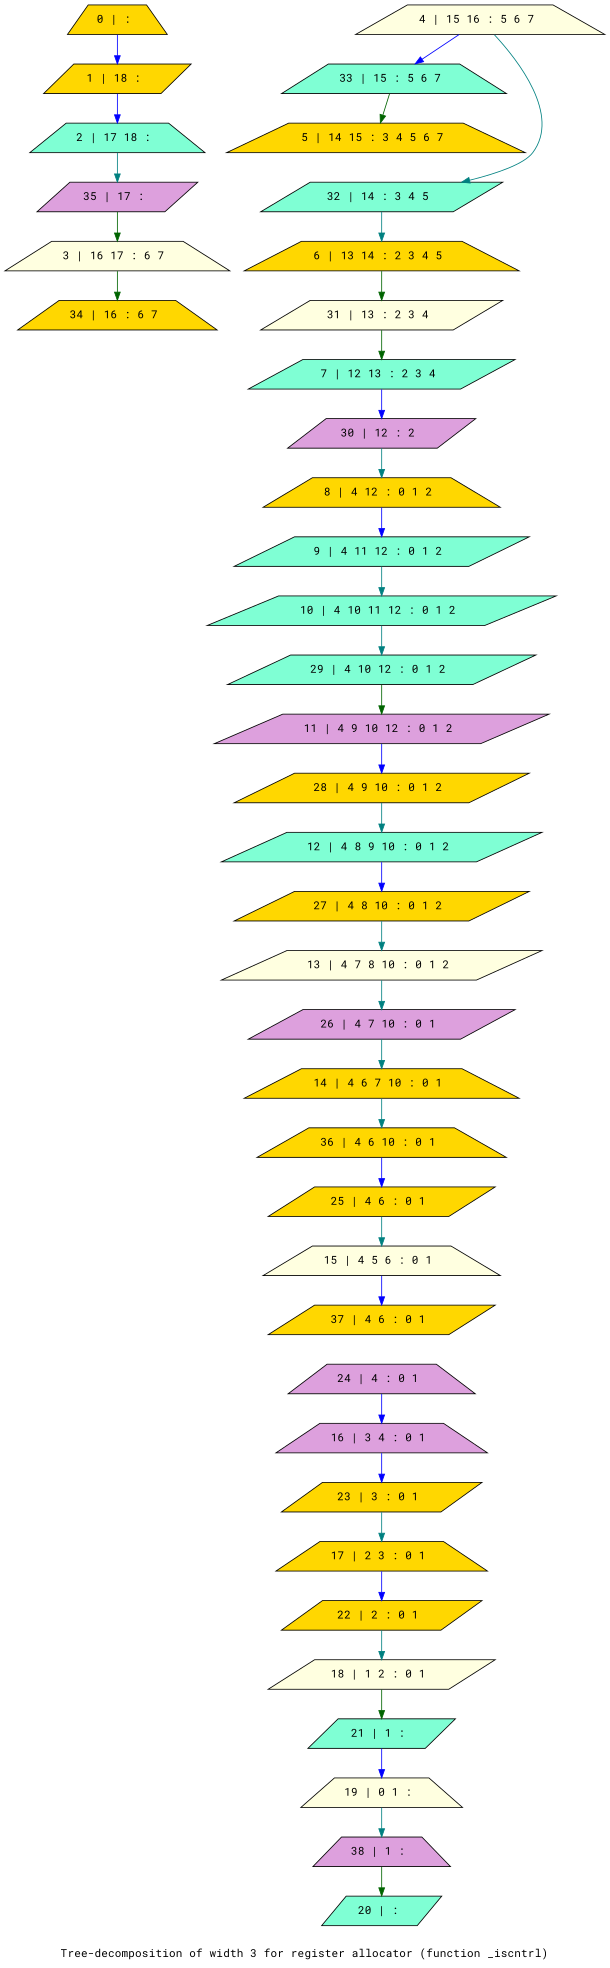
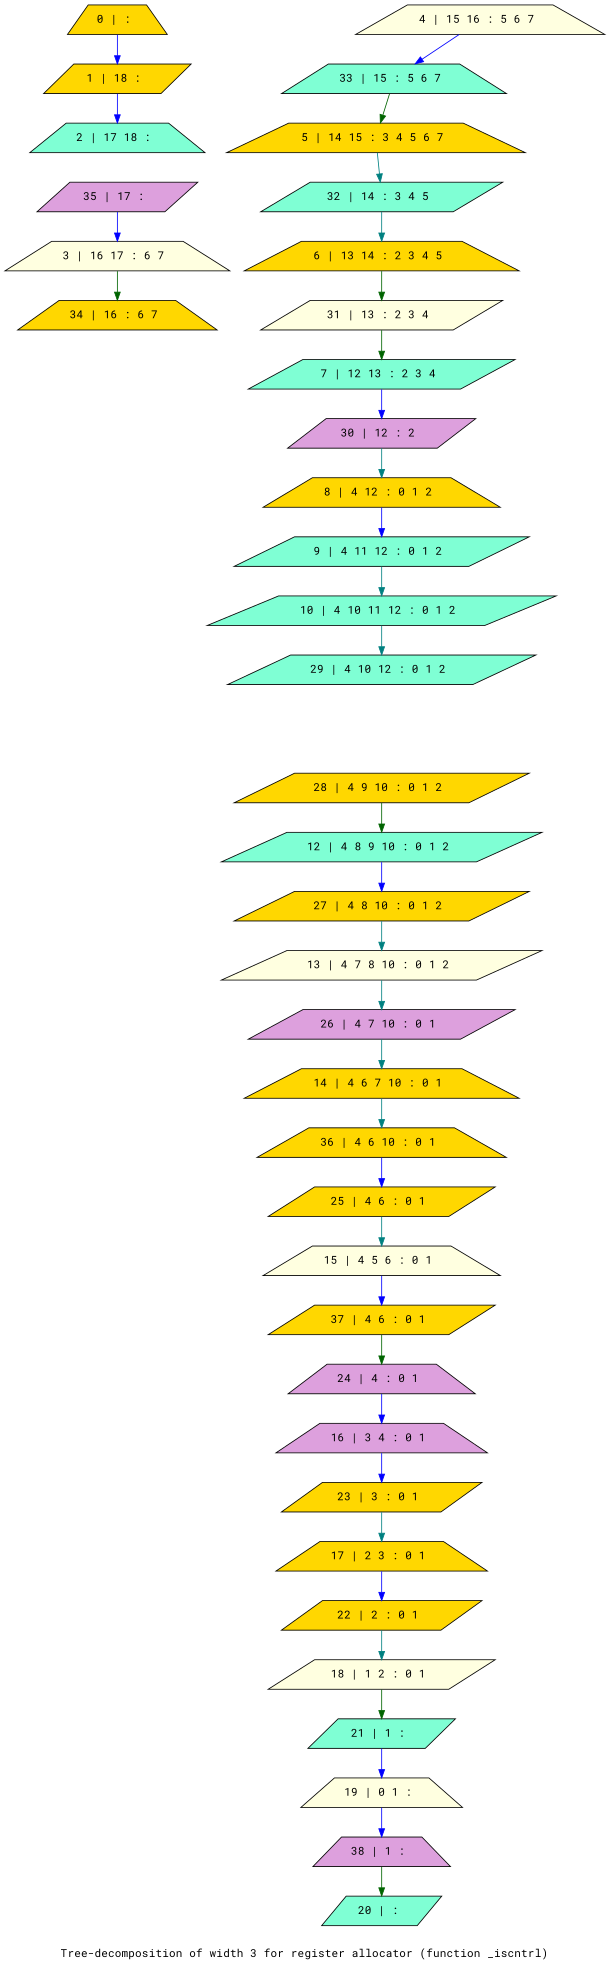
edge "4 | 15 16 : 5 6 7" -> "32 | 14 : 3 4 5": now "5 | 14 15 : 3 4 5 6 7" -> "32 | 14 : 3 4 5"
edge "2 | 17 18 :" -> "35 | 17 :": removed
edge "35 | 17 :" -> "3 | 16 17 : 6 7": color darkgreen -> blue
node "11 | 4 9 10 12 : 0 1 2": removed
edge "28 | 4 9 10 : 0 1 2" -> "12 | 4 8 9 10 : 0 1 2": color teal -> darkgreen
edge "37 | 4 6 : 0 1" -> "24 | 4 : 0 1": added
edge "19 | 0 1 :" -> "38 | 1 :": color teal -> blue
